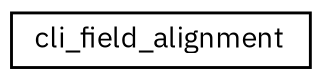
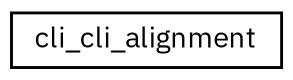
node "cli_field_alignment": label "cli_field_alignment" -> "cli_cli_alignment"
